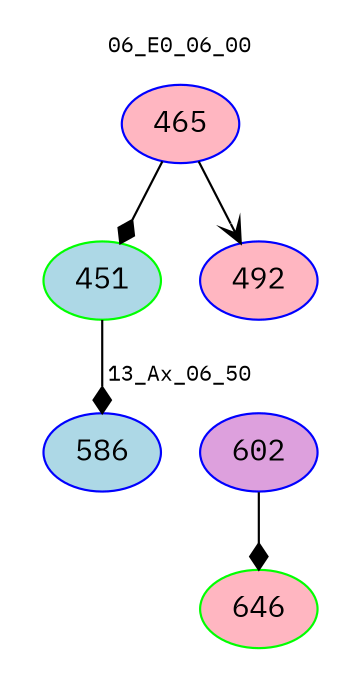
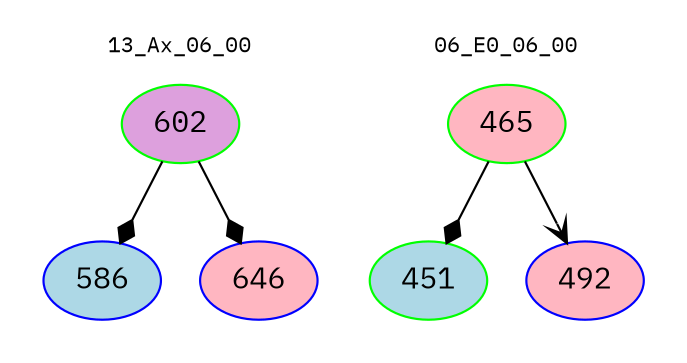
node "465": color blue -> green
edge "451" -> "586": now "602" -> "586"
cluster "13_Ax_06_50": label "13_Ax_06_50" -> "13_Ax_06_00"
node "602": color blue -> green
node "646": color green -> blue
